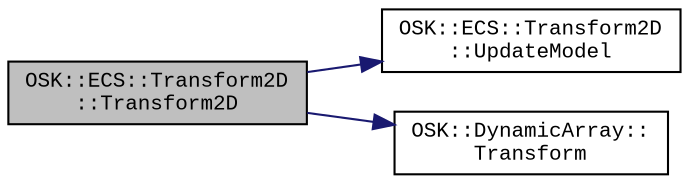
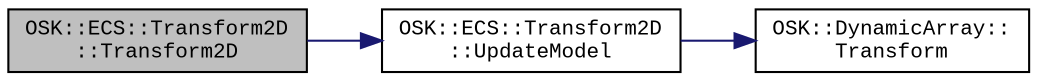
edge "OSK::ECS::Transform2D ::Transform2D" -> "OSK::DynamicArray:: Transform": now "OSK::ECS::Transform2D ::UpdateModel" -> "OSK::DynamicArray:: Transform"
